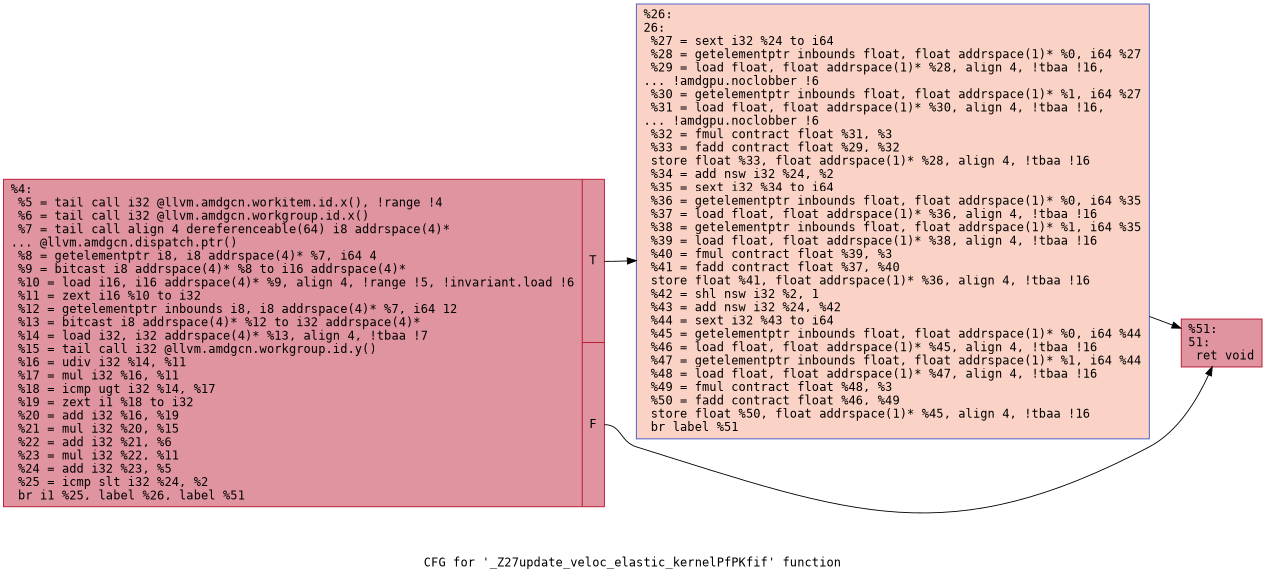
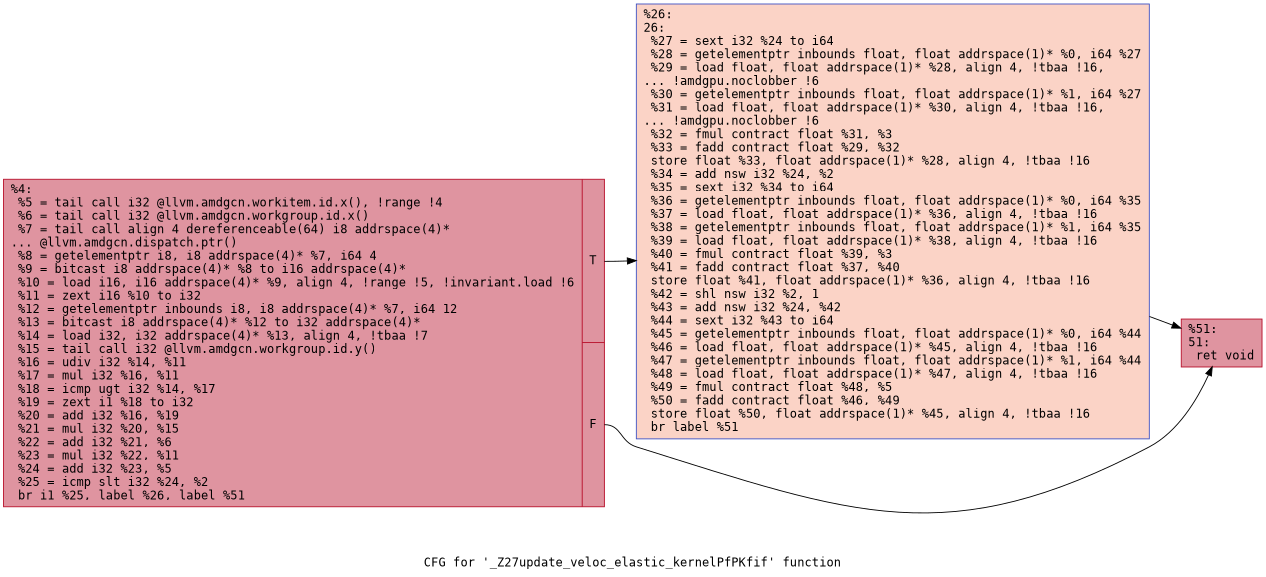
node "%26:": text "%49 = fmul contract float %48, %3" -> "%49 = fmul contract float %48, %5"
